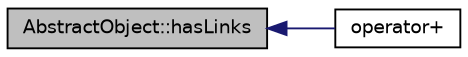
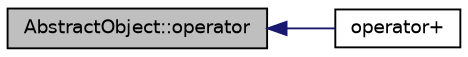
node "AbstractObject::hasLinks": label "AbstractObject::hasLinks" -> "AbstractObject::operator"
